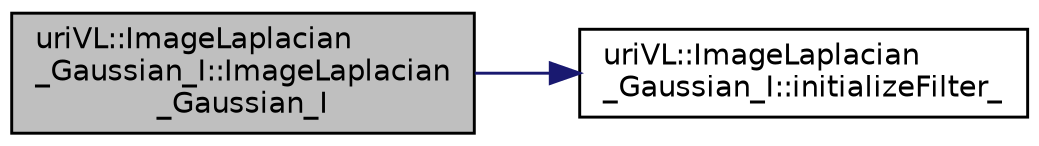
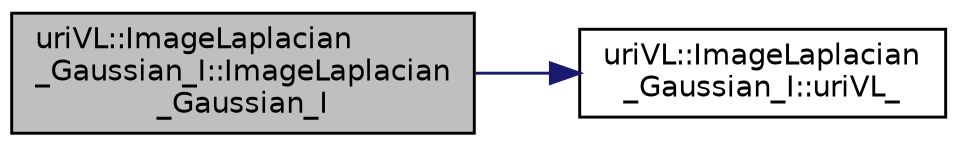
node "uriVL::ImageLaplacian _Gaussian_I::initializeFilter_": label "uriVL::ImageLaplacian _Gaussian_I::initializeFilter_" -> "uriVL::ImageLaplacian _Gaussian_I::uriVL_"
